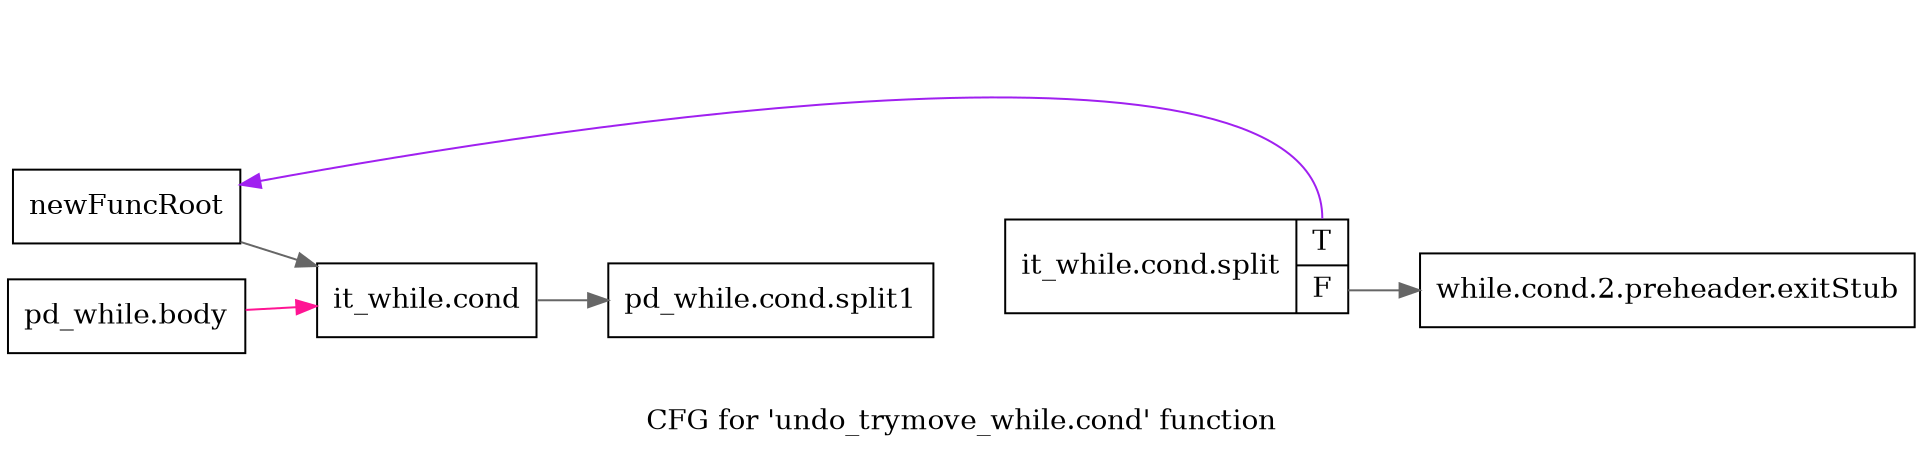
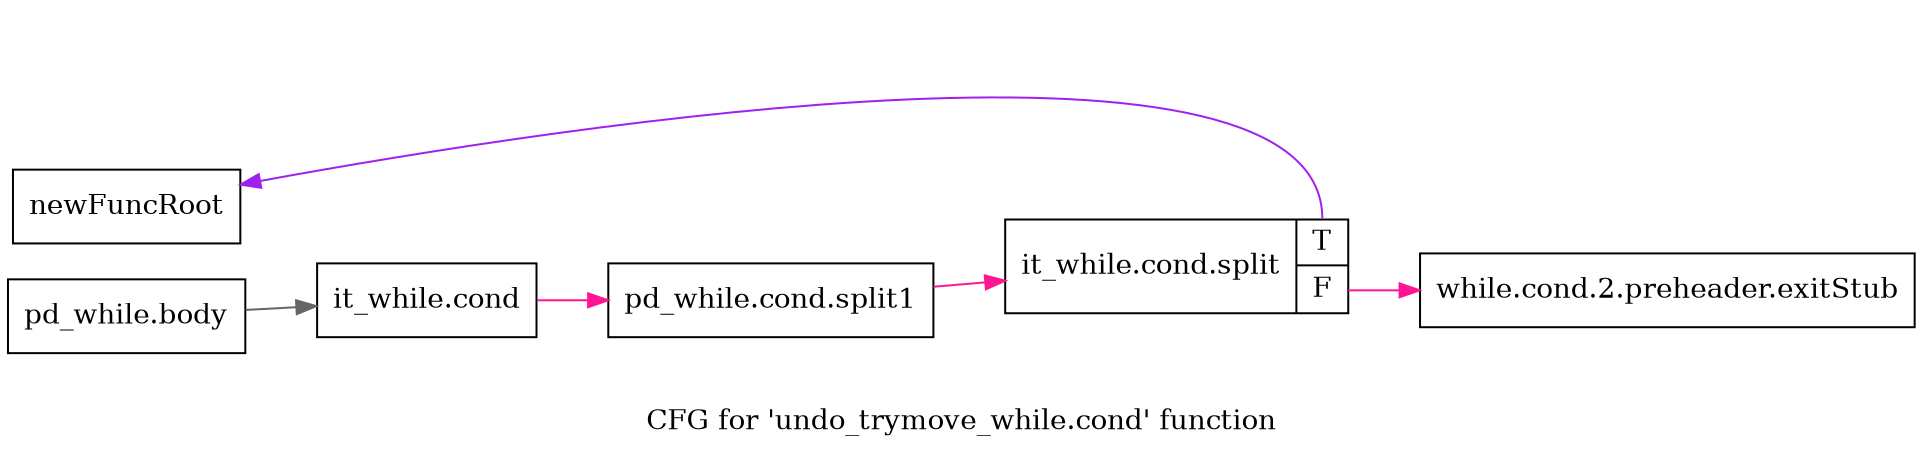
edge "newFuncRoot" -> "it_while.cond": removed
edge "pd_while.cond.split1" -> "it_while.cond.split": added
edge "it_while.cond.split" -> "while.cond.2.preheader.exitStub": color gray40 -> deeppink
edge "it_while.cond" -> "pd_while.cond.split1": color gray40 -> deeppink
edge "pd_while.body" -> "it_while.cond": color deeppink -> gray40
